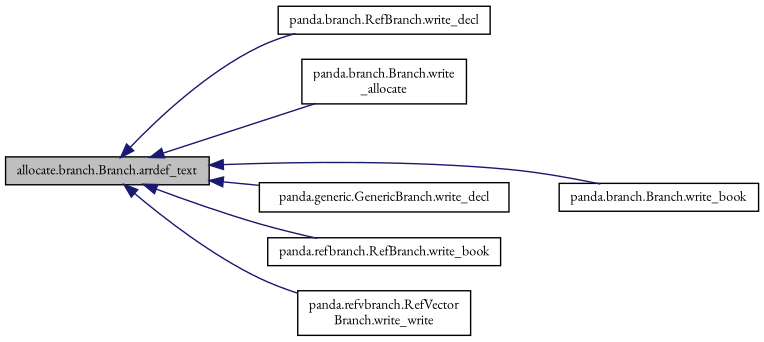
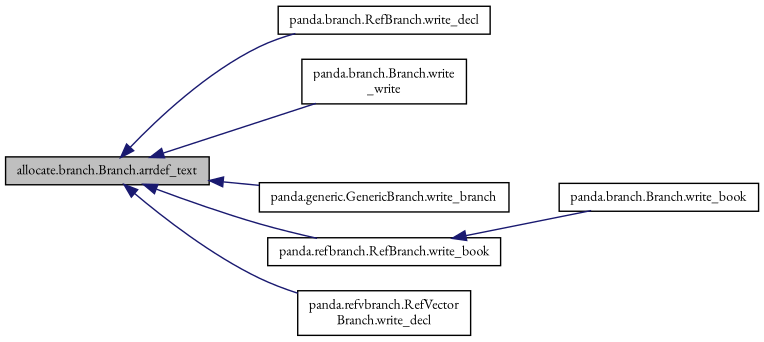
node "panda.branch.Branch.write _allocate": label "panda.branch.Branch.write _allocate" -> "panda.branch.Branch.write _write"
edge "panda.branch.Branch.write_book" -> "allocate.branch.Branch.arrdef_text": now "panda.branch.Branch.write_book" -> "panda.refbranch.RefBranch.write_book"
node "panda.generic.GenericBranch.write_decl": label "panda.generic.GenericBranch.write_decl" -> "panda.generic.GenericBranch.write_branch"
node "panda.refvbranch.RefVector Branch.write_write": label "panda.refvbranch.RefVector Branch.write_write" -> "panda.refvbranch.RefVector Branch.write_decl"
